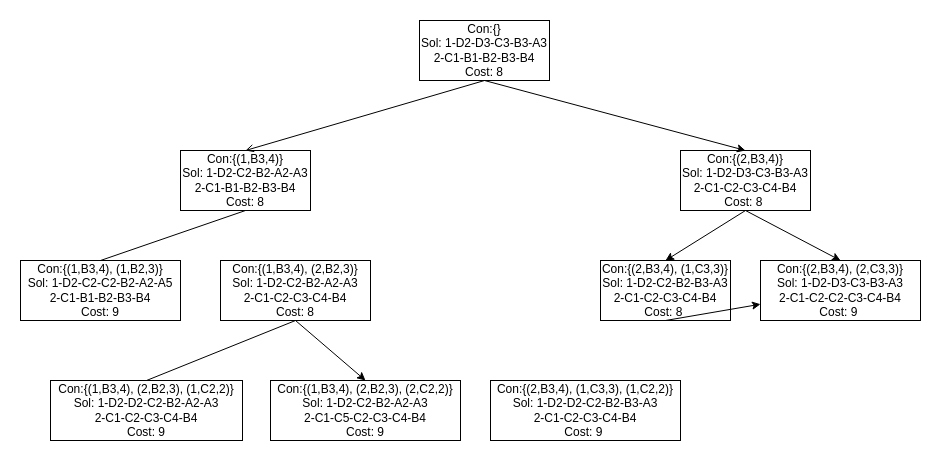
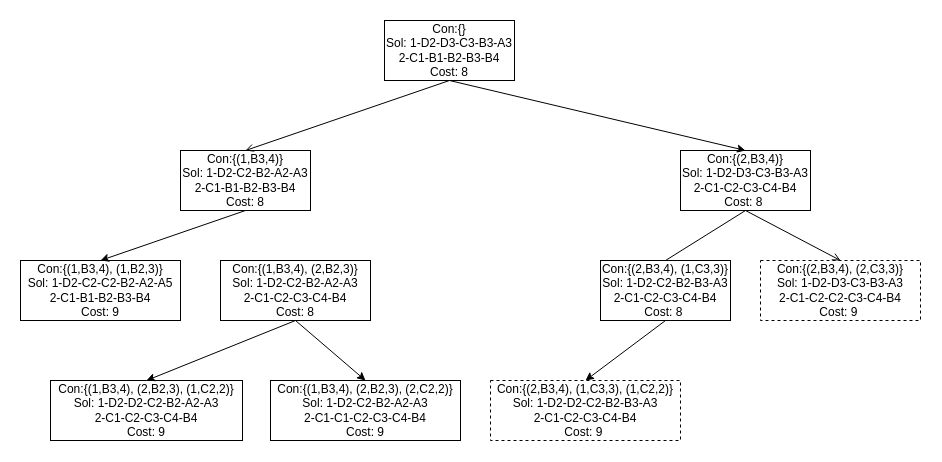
node "Con:{} Sol: 1-D2-D3-C3-B3-A3 2-C1-B1-B2-B3-B4 Cost: 8": moved (485, 51) -> (450, 51)
edge "Con:{(2,B3,4)} Sol: 1-D2-D3-C3-B3-A3 2-C1-C2-C3-C4-B4 Cost: 8" -> "Con:{(2,B3,4), (1,C3,3)} Sol: 1-D2-C2-B2-B3-A3 2-C1-C2-C3-C4-B4 Cost: 8": arrowhead classic -> none
edge "Con:{(2,B3,4)} Sol: 1-D2-D3-C3-B3-A3 2-C1-C2-C3-C4-B4 Cost: 8" -> "Con:{(2,B3,4), (2,C3,3)} Sol: 1-D2-D3-C3-B3-A3 2-C1-C2-C2-C3-C4-B4 Cost: 9": arrowhead classic -> open
edge "Con:{(1,B3,4)} Sol: 1-D2-C2-B2-A2-A3 2-C1-B1-B2-B3-B4 Cost: 8" -- "Con:{(1,B3,4), (1,B2,3)} Sol: 1-D2-C2-C2-B2-A2-A5 2-C1-B1-B2-B3-B4 Cost: 9": arrowhead none -> classic
node "Con:{(2,B3,4), (2,C3,3)} Sol: 1-D2-D3-C3-B3-A3 2-C1-C2-C2-C3-C4-B4 Cost: 9": style solid -> dashed
edge "Con:{(2,B3,4), (1,C3,3)} Sol: 1-D2-C2-B2-B3-A3 2-C1-C2-C3-C4-B4 Cost: 8" -> "Con:{(2,B3,4), (2,C3,3)} Sol: 1-D2-D3-C3-B3-A3 2-C1-C2-C2-C3-C4-B4 Cost: 9": now "Con:{(2,B3,4), (1,C3,3)} Sol: 1-D2-C2-B2-B3-A3 2-C1-C2-C3-C4-B4 Cost: 8" -> "Con:{(2,B3,4), (1,C3,3), (1,C2,2)} Sol: 1-D2-D2-C2-B2-B3-A3 2-C1-C2-C3-C4-B4 Cost: 9"
edge "Con:{(1,B3,4), (2,B2,3)} Sol: 1-D2-C2-B2-A2-A3 2-C1-C2-C3-C4-B4 Cost: 8" -- "Con:{(1,B3,4), (2,B2,3), (1,C2,2)} Sol: 1-D2-D2-C2-B2-A2-A3 2-C1-C2-C3-C4-B4 Cost: 9": arrowhead none -> classic
node "Con:{(1,B3,4), (2,B2,3), (2,C2,2)} Sol: 1-D2-C2-B2-A2-A3 2-C1-C5-C2-C3-C4-B4 Cost: 9": label "Con:{(1,B3,4), (2,B2,3), (2,C2,2)} Sol: 1-D2-C2-B2-A2-A3 2-C1-C5-C2-C3-C4-B4 Cost: 9" -> "Con:{(1,B3,4), (2,B2,3), (2,C2,2)} Sol: 1-D2-C2-B2-A2-A3 2-C1-C1-C2-C3-C4-B4 Cost: 9"
node "Con:{(2,B3,4), (1,C3,3), (1,C2,2)} Sol: 1-D2-D2-C2-B2-B3-A3 2-C1-C2-C3-C4-B4 Cost: 9": style solid -> dashed
